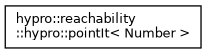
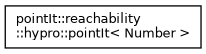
node "hypro::reachability ::hypro::pointIt< Number >": label "hypro::reachability ::hypro::pointIt< Number >" -> "pointIt::reachability ::hypro::pointIt< Number >"
